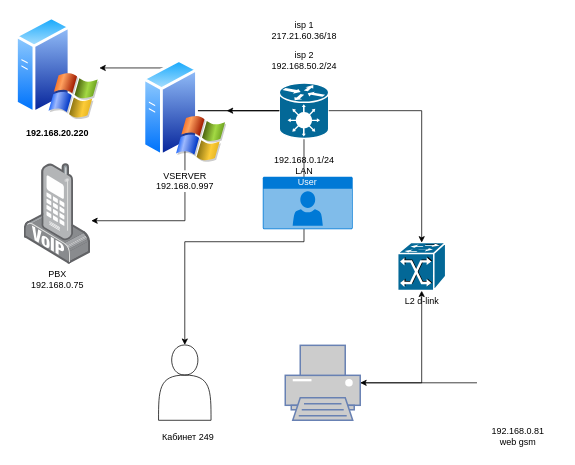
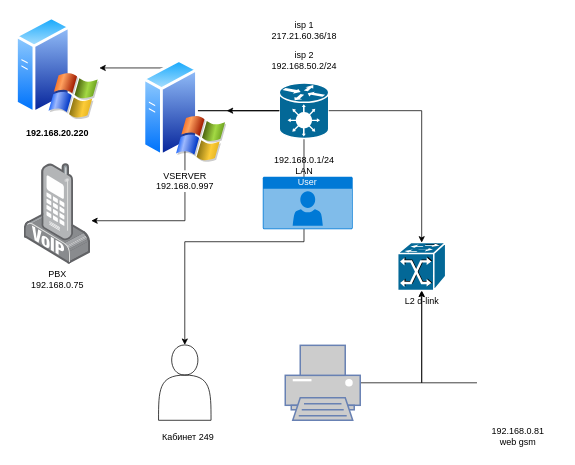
edge "192.168.0.81web gsm" -> "192.168.0.111 KYOCERA-SEC": now "192.168.0.81web gsm" -> "L2 d-link"
